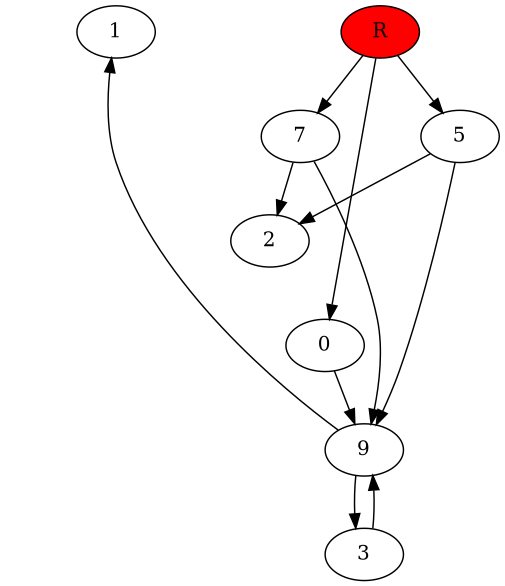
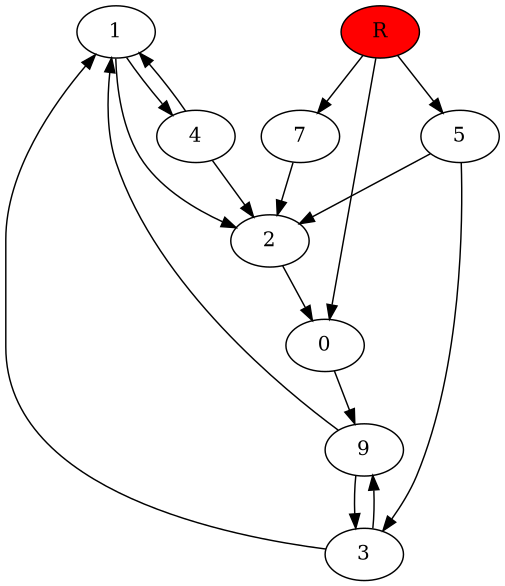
node "4": added
edge "1" -> "2": added
edge "7" -> "9": removed
edge "2" -> "0": added
edge "5" -> "9": now "5" -> "3"
edge "3" -> "1": added
